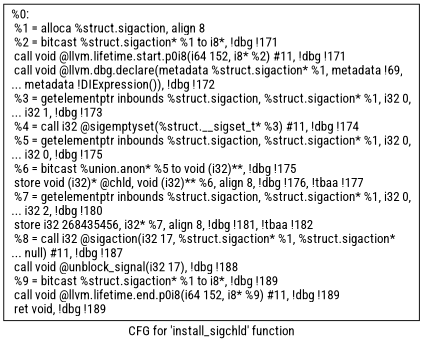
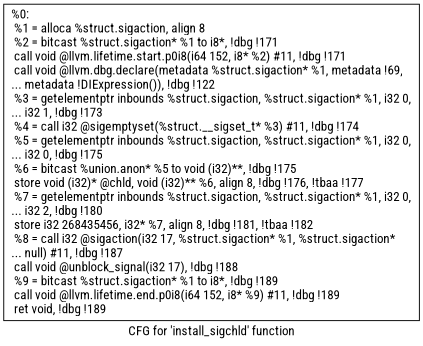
node "%0:": text "... metadata !DIExpression()), !dbg !172" -> "... metadata !DIExpression()), !dbg !122"
